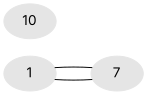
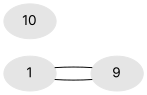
node "7": label "7" -> "9"
